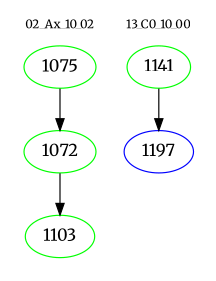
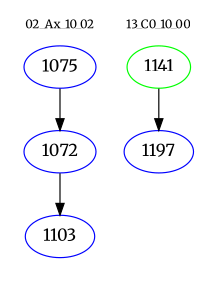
node "1075": color green -> blue
node "1072": color green -> blue
node "1103": color green -> blue
